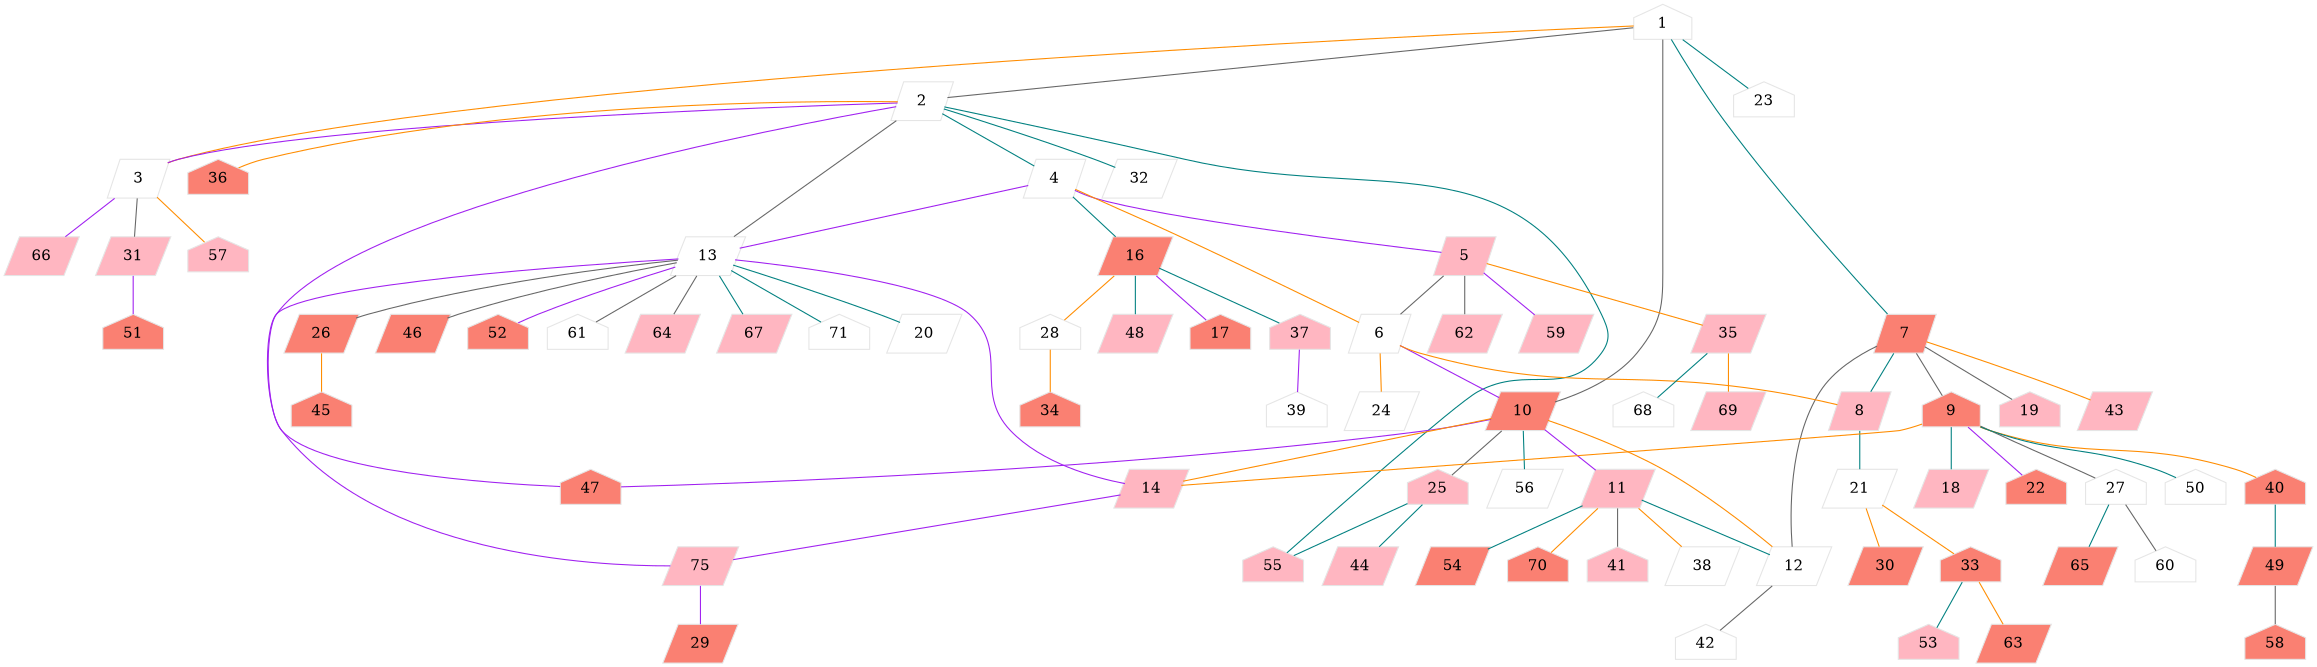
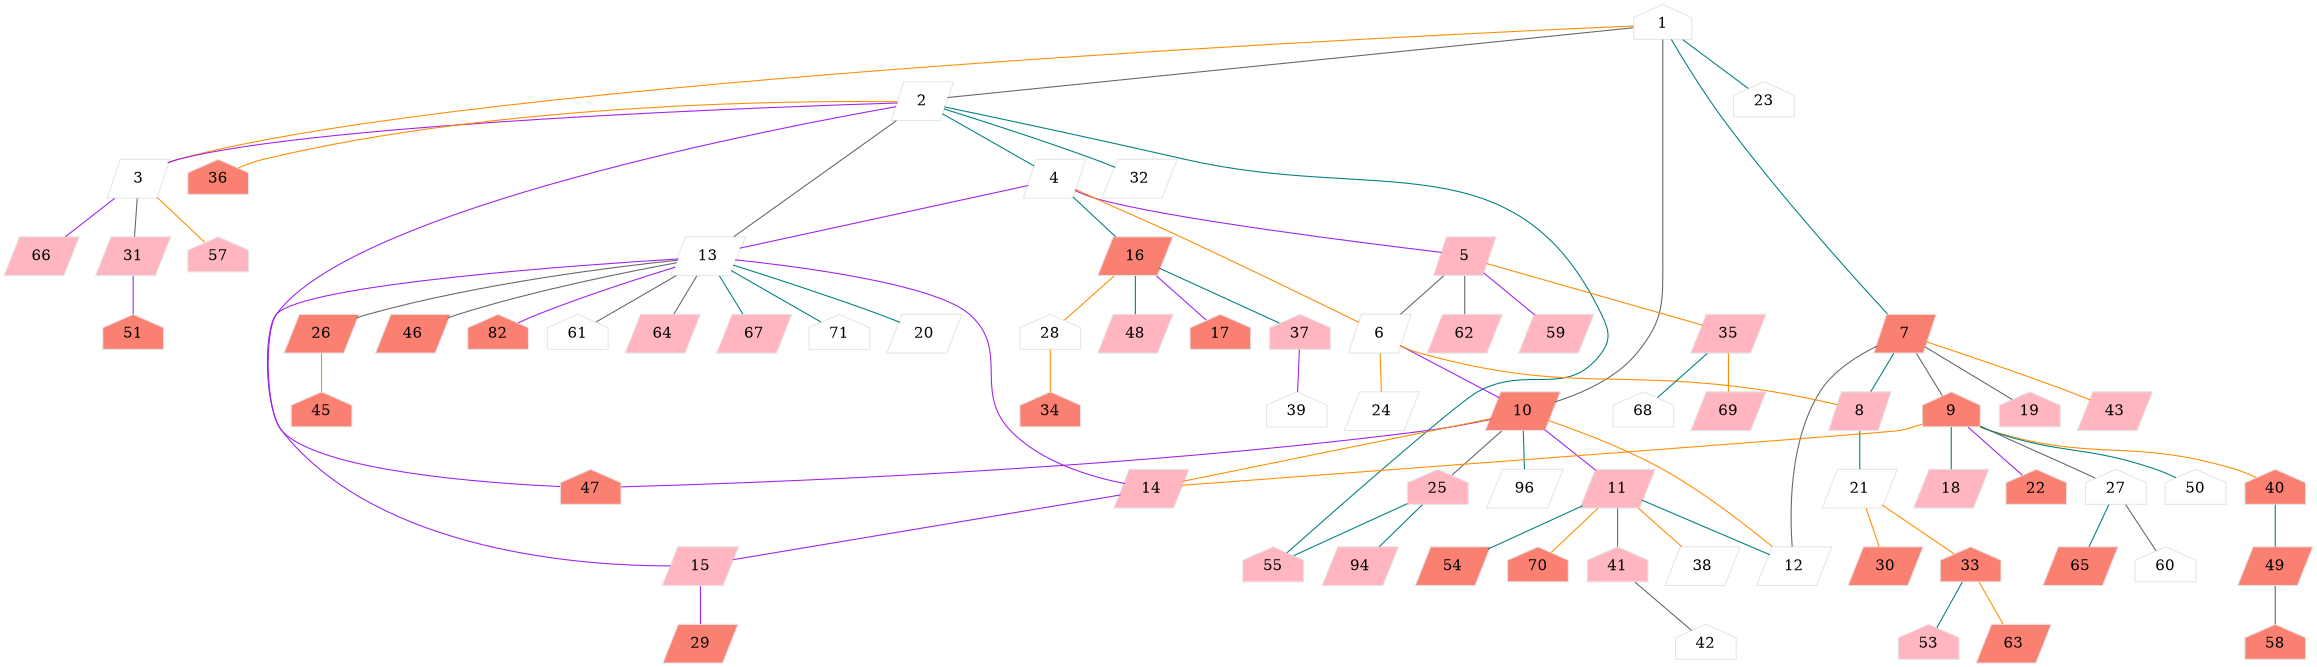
node "52": label "52" -> "82"
node "56": label "56" -> "96"
node "75": label "75" -> "15"
node "44": label "44" -> "94"
edge "12" -- "42": now "41" -- "42"
